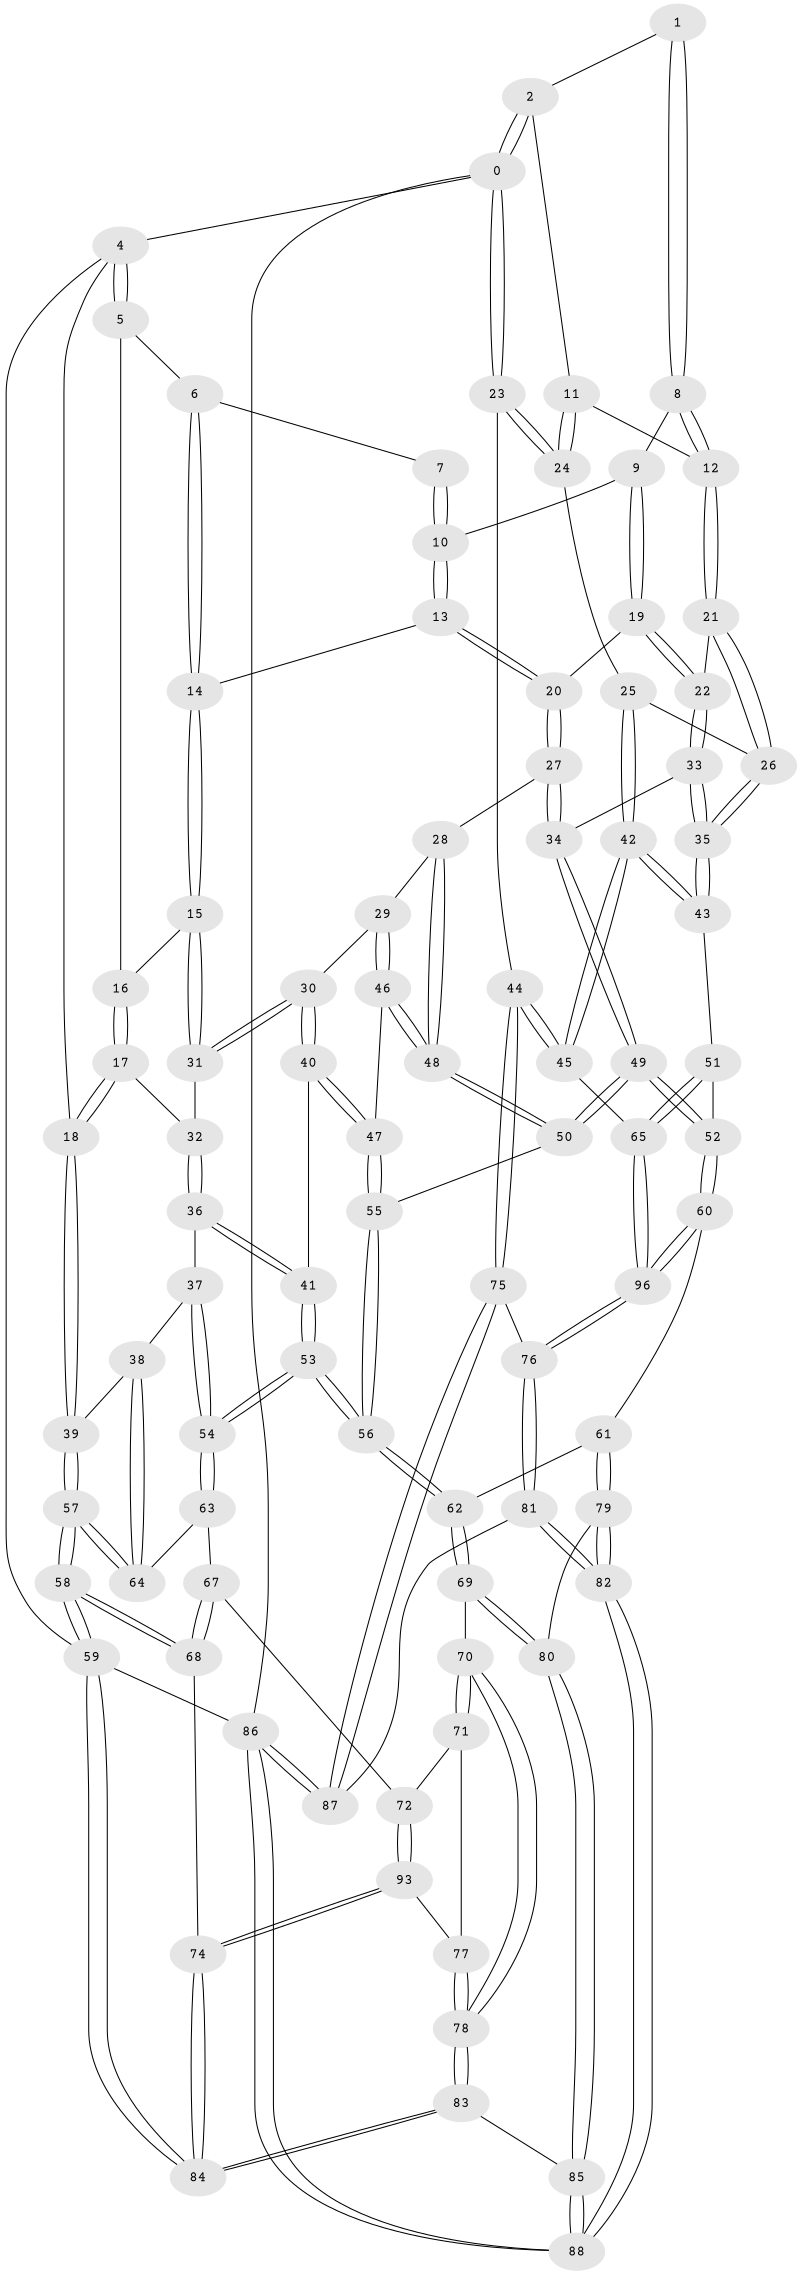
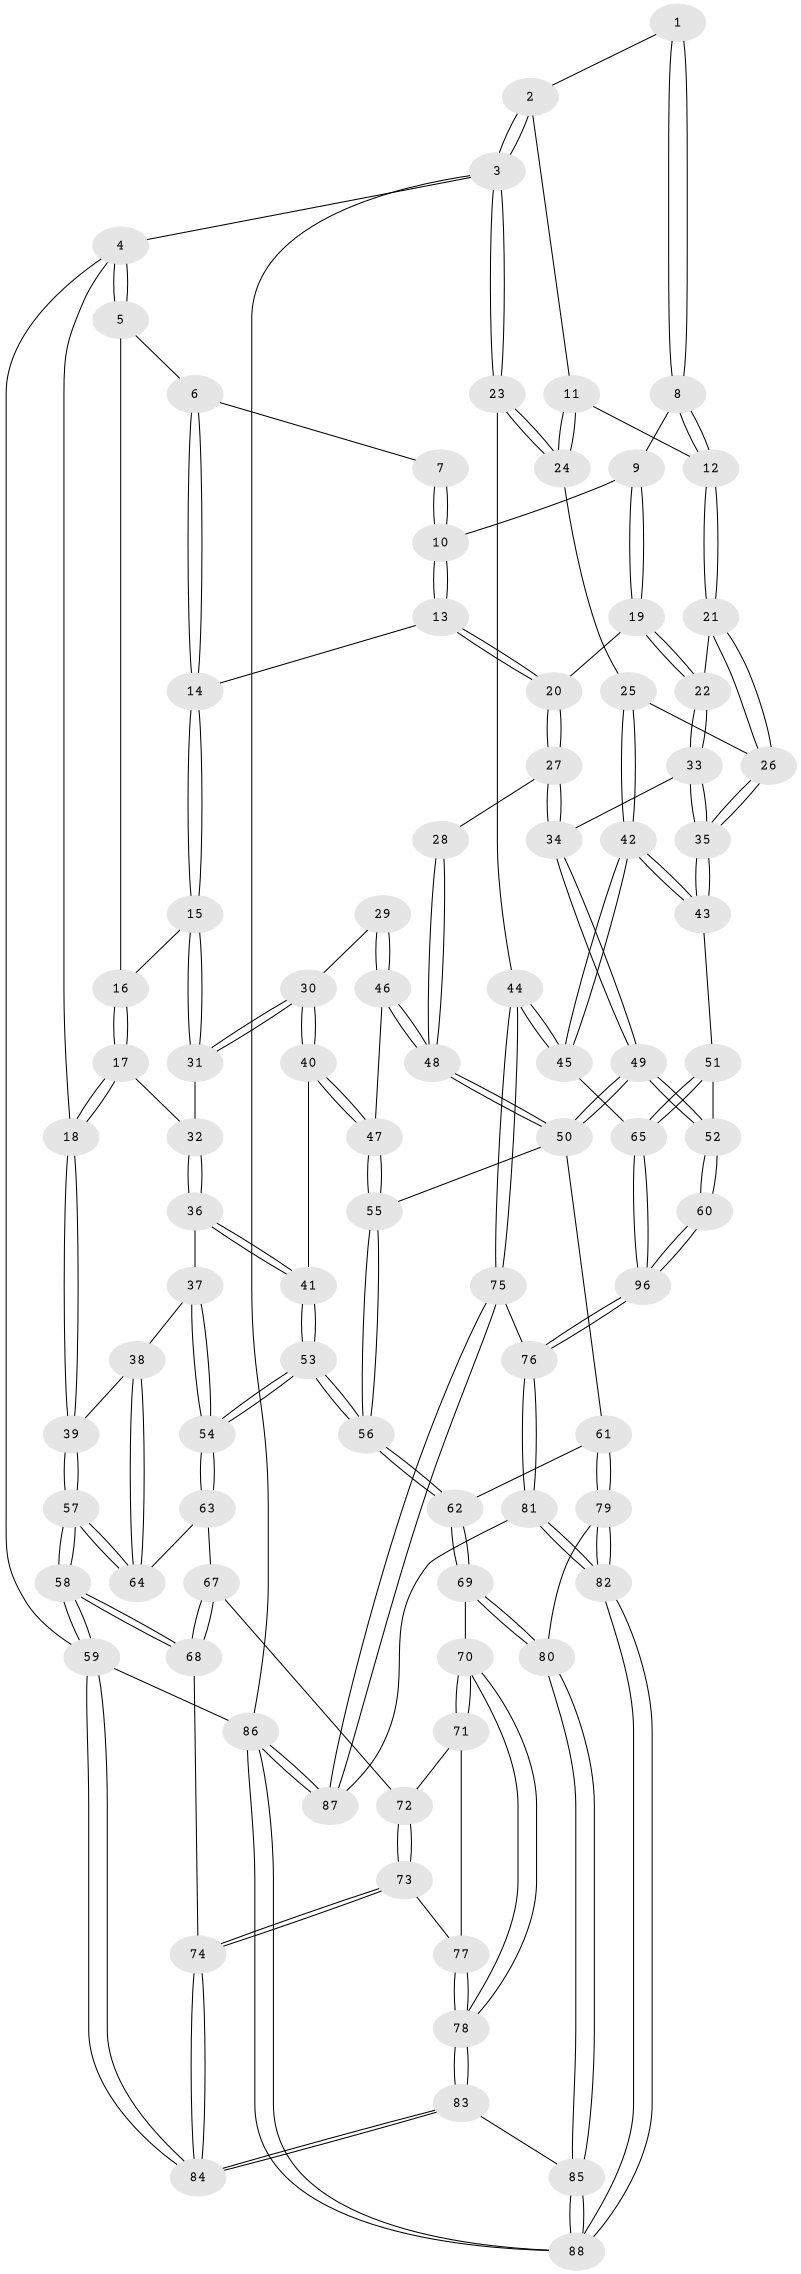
node "0": label "0" -> "3"
edge "28" -- "29": removed
edge "60" -- "61": now "50" -- "61"
node "93": label "93" -> "73"
